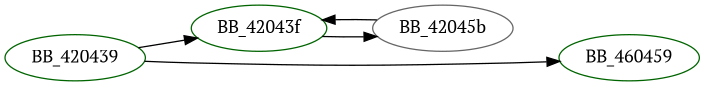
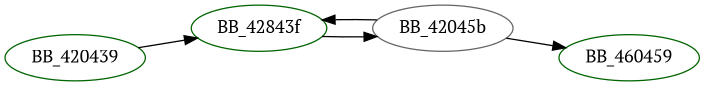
node "BB_42043f": label "BB_42043f" -> "BB_42843f"
edge "BB_420439" -> "BB_460459": now "BB_42045b" -> "BB_460459"
